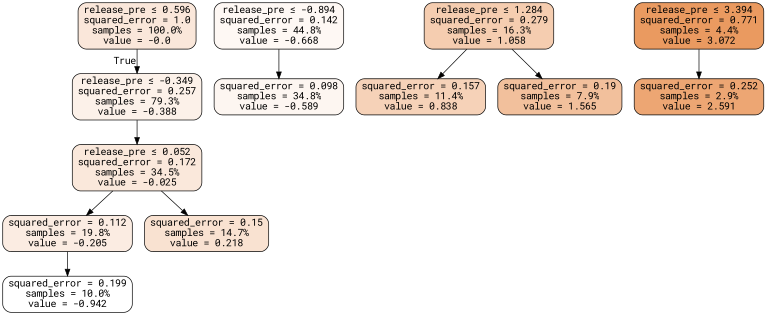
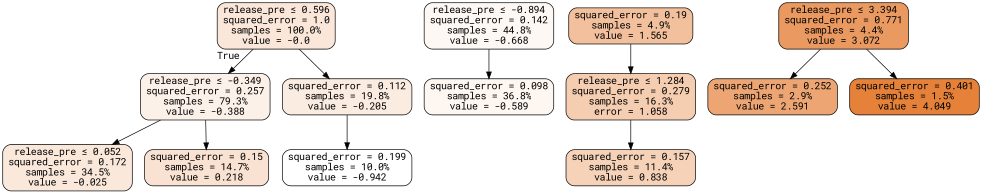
node "release_pre ≤ 1.284": text "value = 1.058" -> "error = 1.058"
edge "release_pre ≤ 1.284" -> "squared_error = 0.19": reversed
node "squared_error = 0.098": text "samples = 34.8%" -> "samples = 36.8%"
node "squared_error = 0.19": text "samples = 7.9%" -> "samples = 4.9%"
node "squared_error = 0.401": added
edge "release_pre ≤ 0.052" -> "squared_error = 0.112": now "release_pre ≤ 0.596" -> "squared_error = 0.112"
edge "release_pre ≤ 0.052" -> "squared_error = 0.15": now "release_pre ≤ -0.349" -> "squared_error = 0.15"
